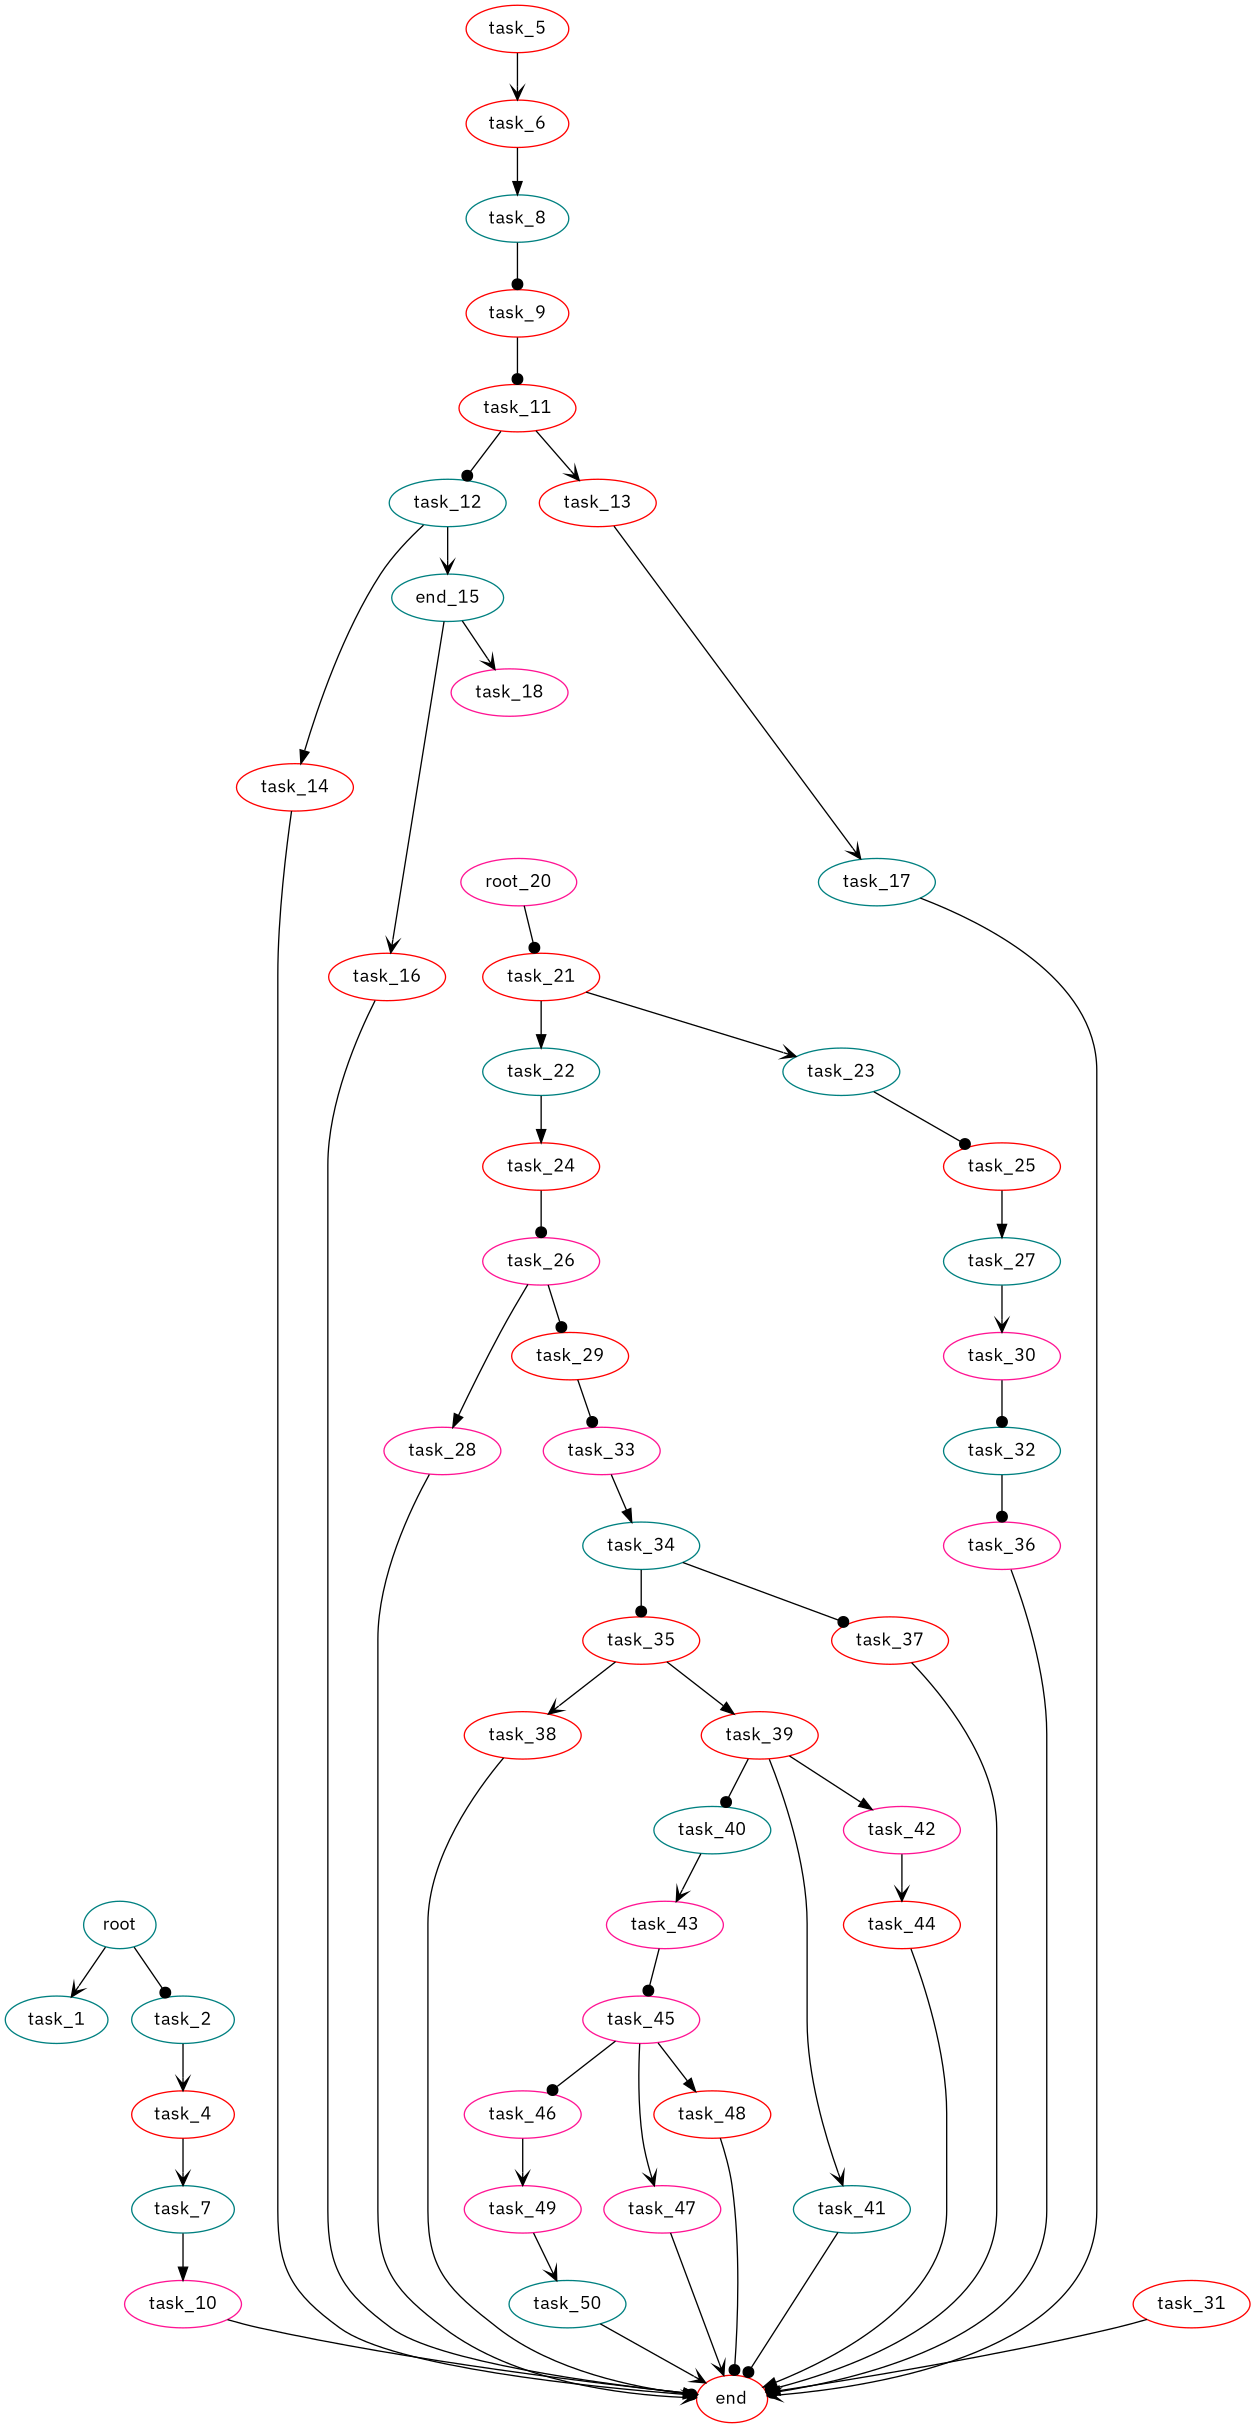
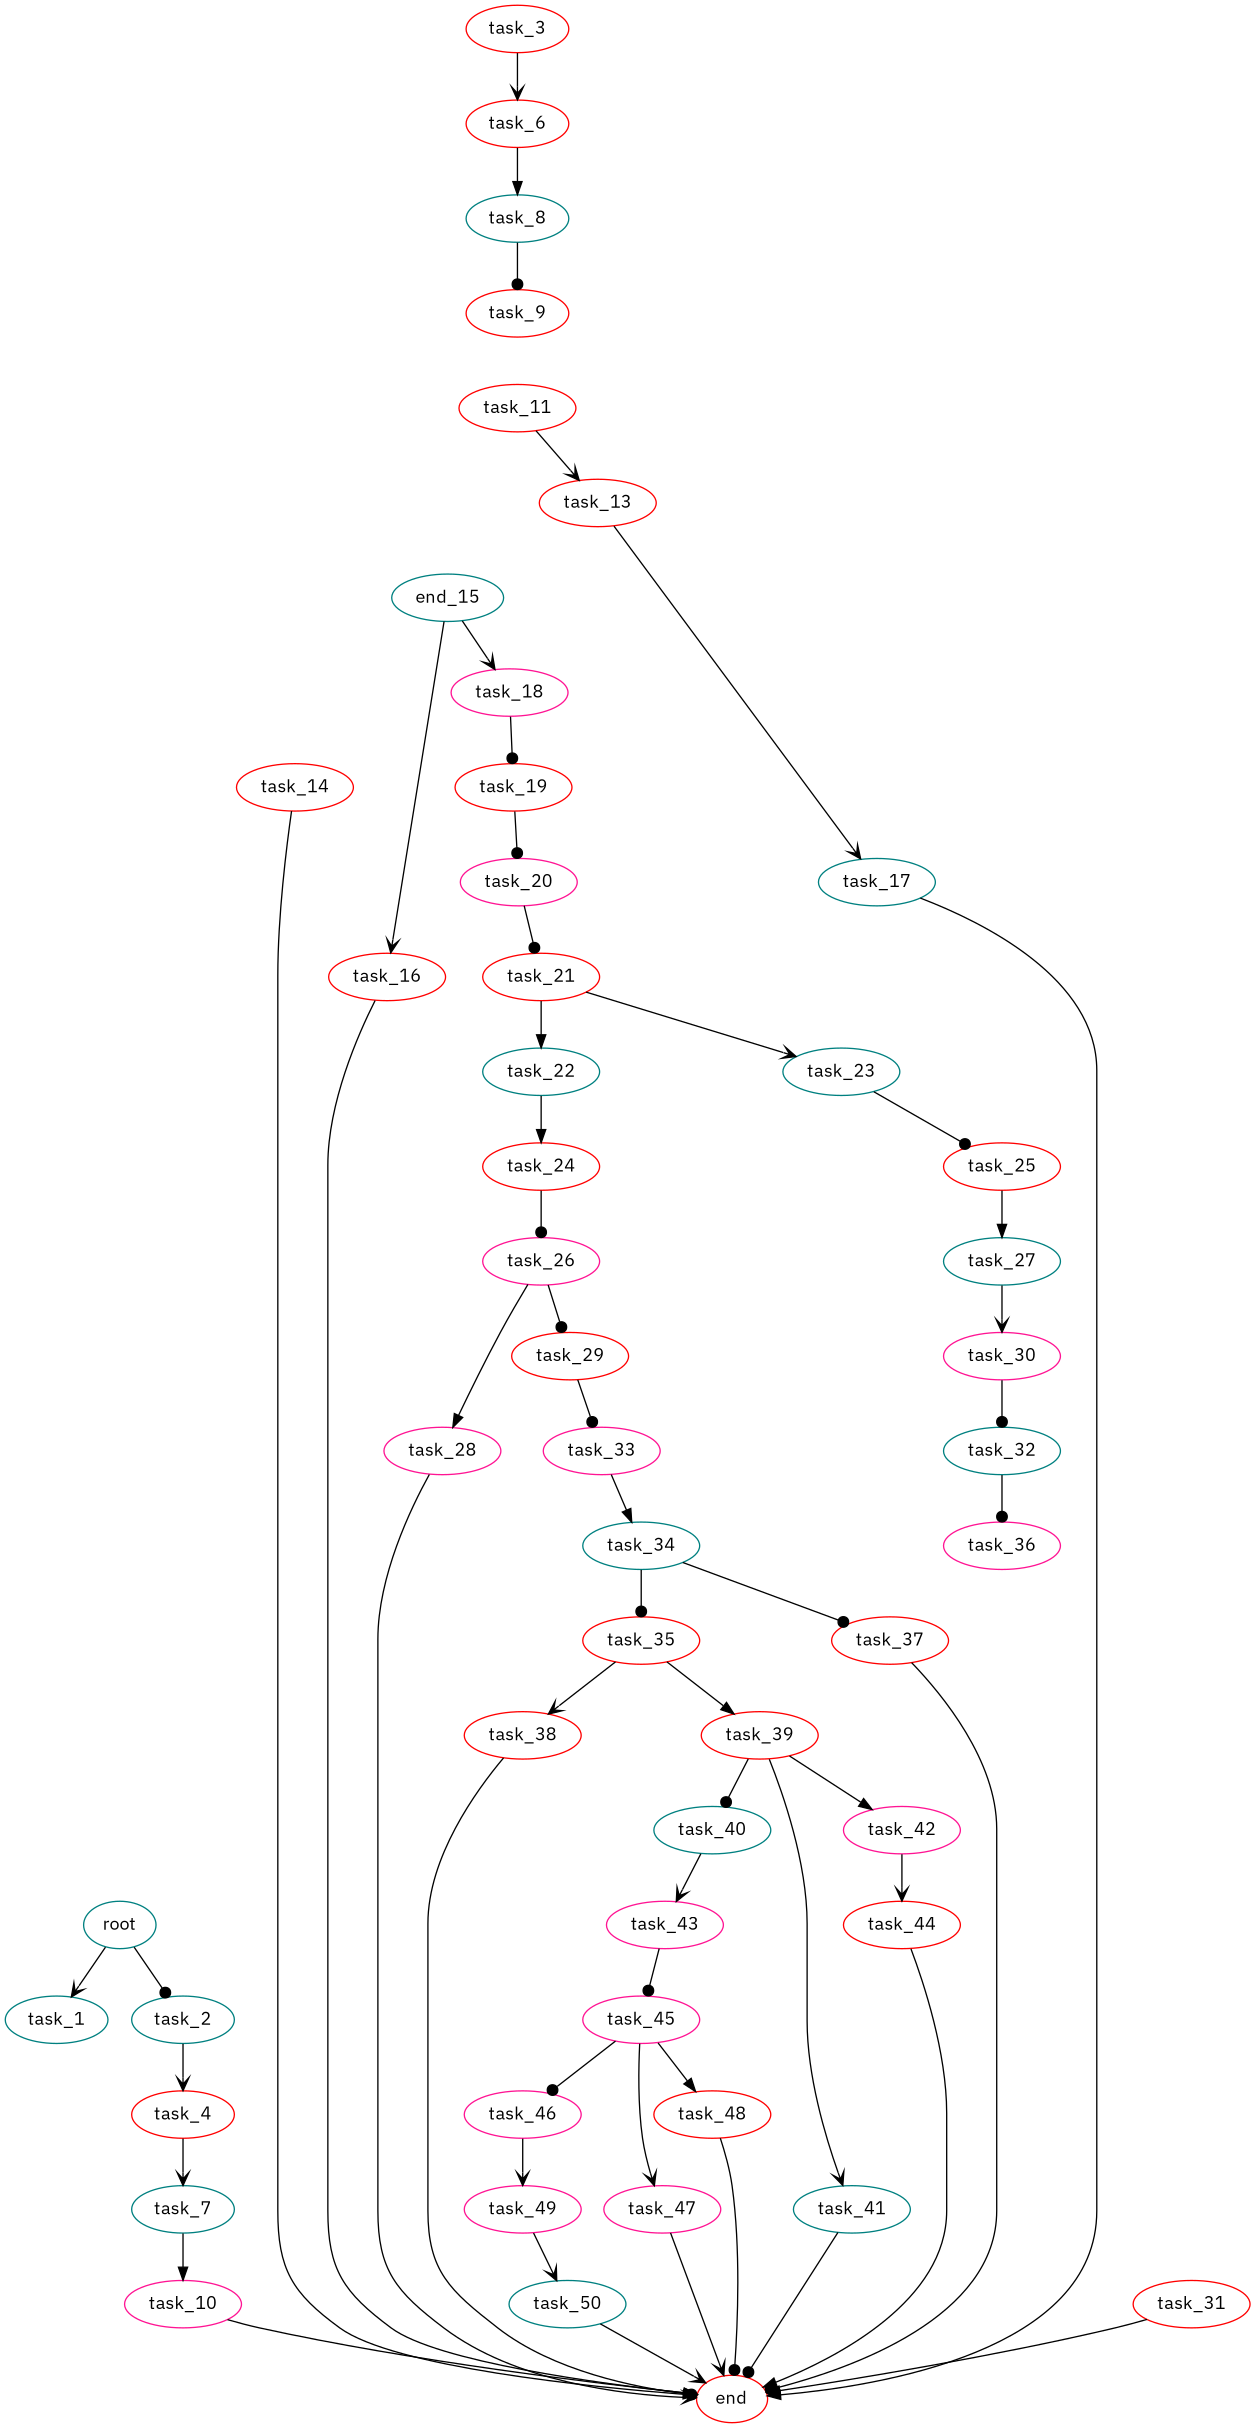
node "task_5": label "task_5" -> "task_3"
edge "task_9" -> "task_11": removed
node "task_12": removed
node "task_19": added
node "root_20": label "root_20" -> "task_20"
edge "task_17" -> "end": arrowhead vee -> normal
edge "task_36" -> "end": removed
